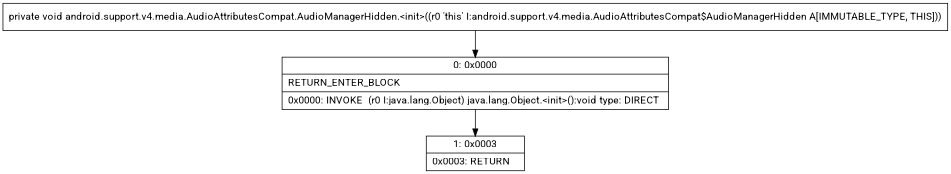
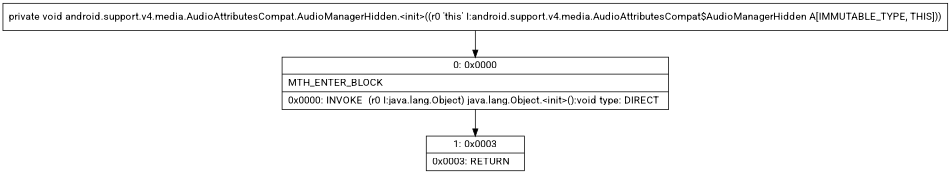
node "0: 0x0000": text "RETURN_ENTER_BLOCK" -> "MTH_ENTER_BLOCK"
